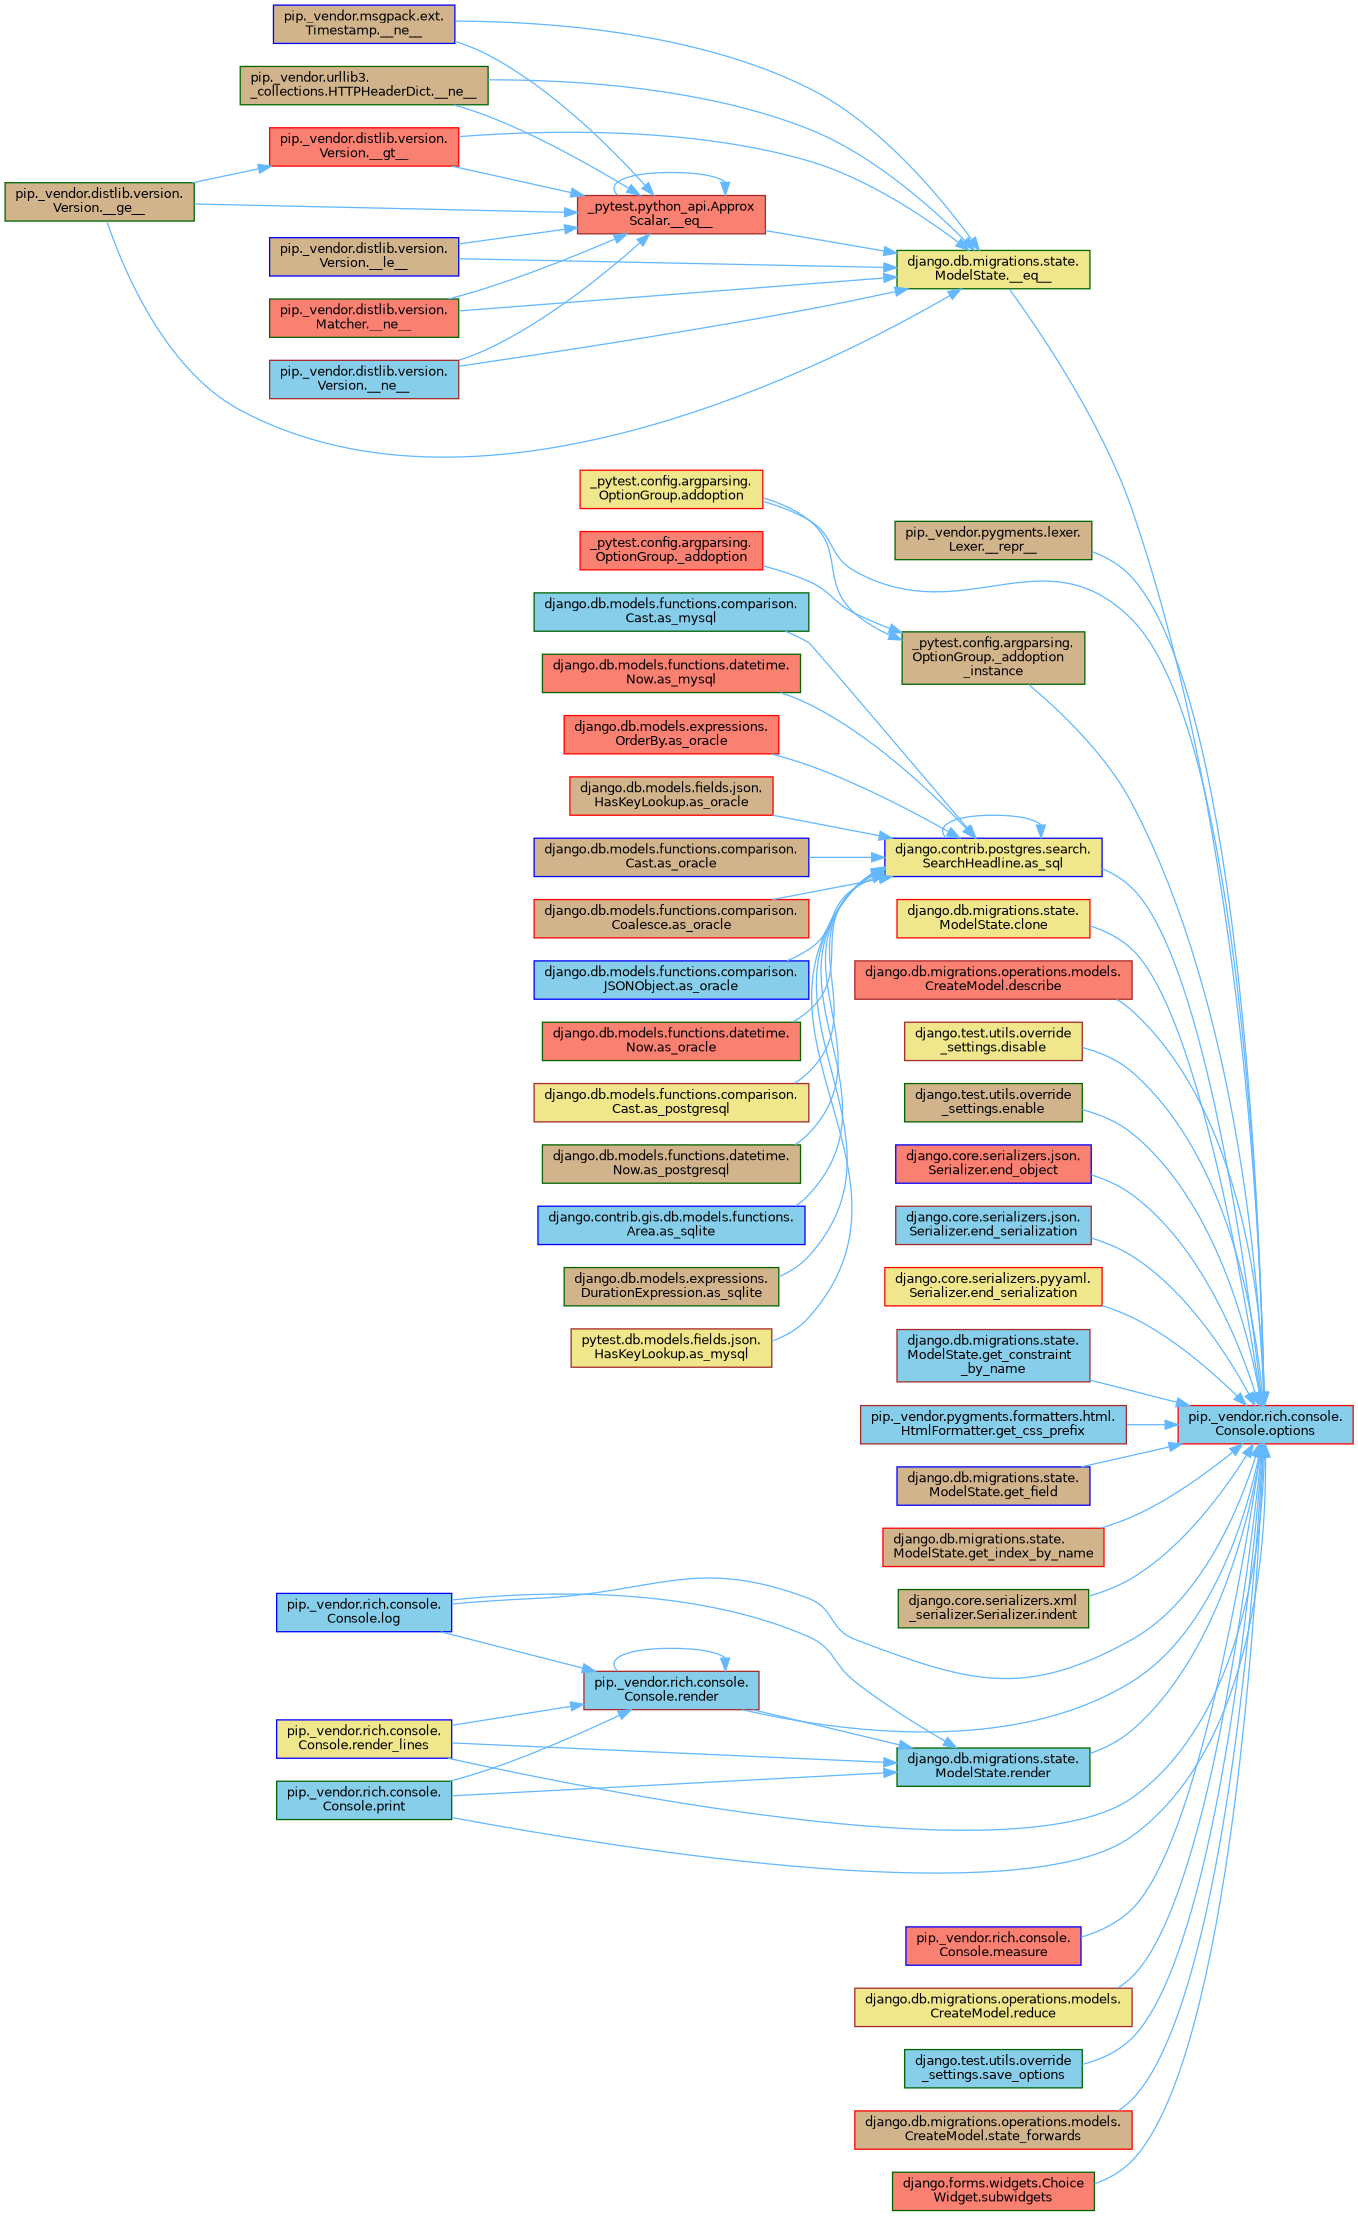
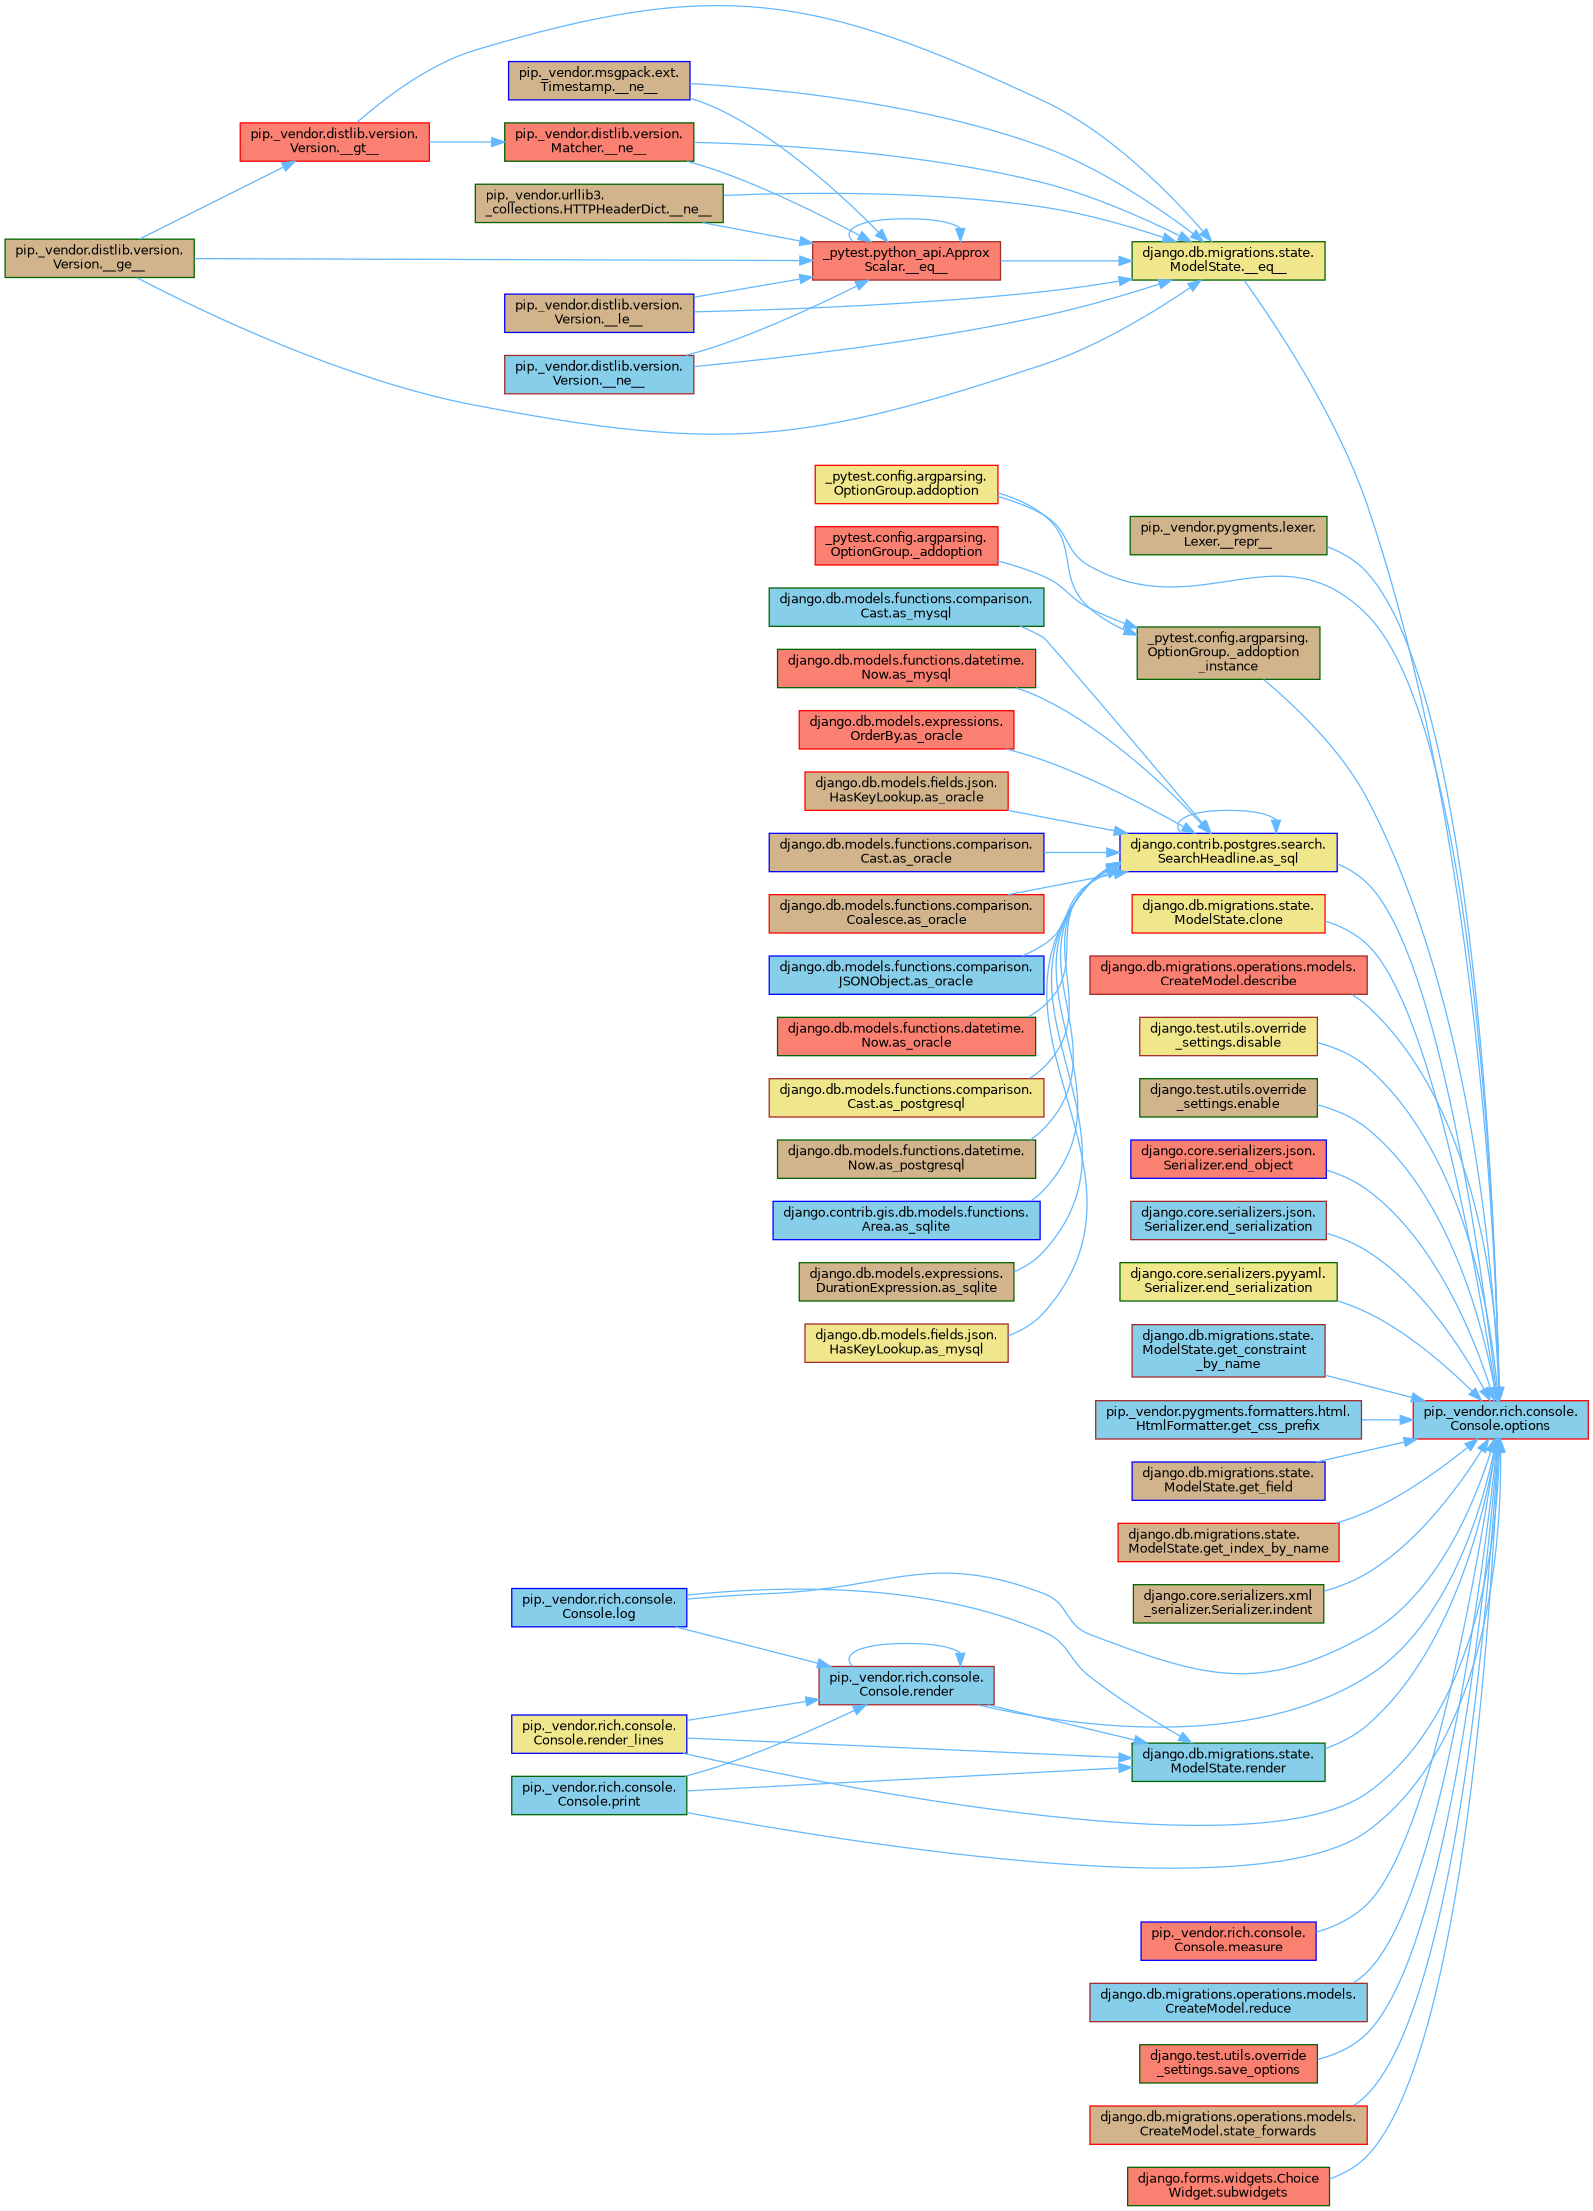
edge "pip._vendor.distlib.version. Version.__gt__" -> "_pytest.python_api.Approx Scalar.__eq__": now "pip._vendor.distlib.version. Version.__gt__" -> "pip._vendor.distlib.version. Matcher.__ne__"
node "django.core.serializers.pyyaml. Serializer.end_serialization": color red -> darkgreen
node "pytest.db.models.fields.json. HasKeyLookup.as_mysql": label "pytest.db.models.fields.json. HasKeyLookup.as_mysql" -> "django.db.models.fields.json. HasKeyLookup.as_mysql"
node "django.db.migrations.operations.models. CreateModel.reduce": fillcolor khaki -> skyblue
node "django.test.utils.override _settings.save_options": fillcolor skyblue -> salmon
